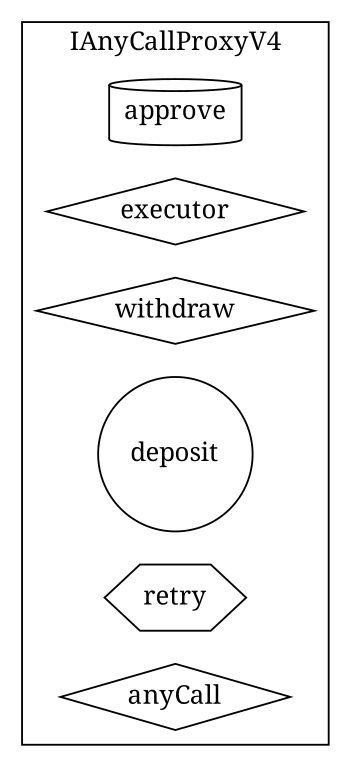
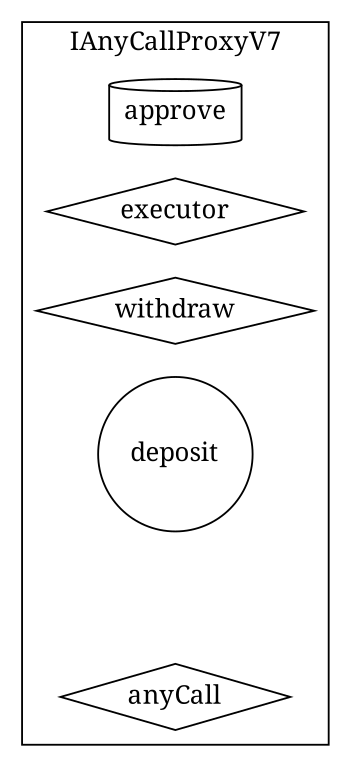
cluster "IAnyCallProxyV4": label "IAnyCallProxyV4" -> "IAnyCallProxyV7"
node "retry": removed
